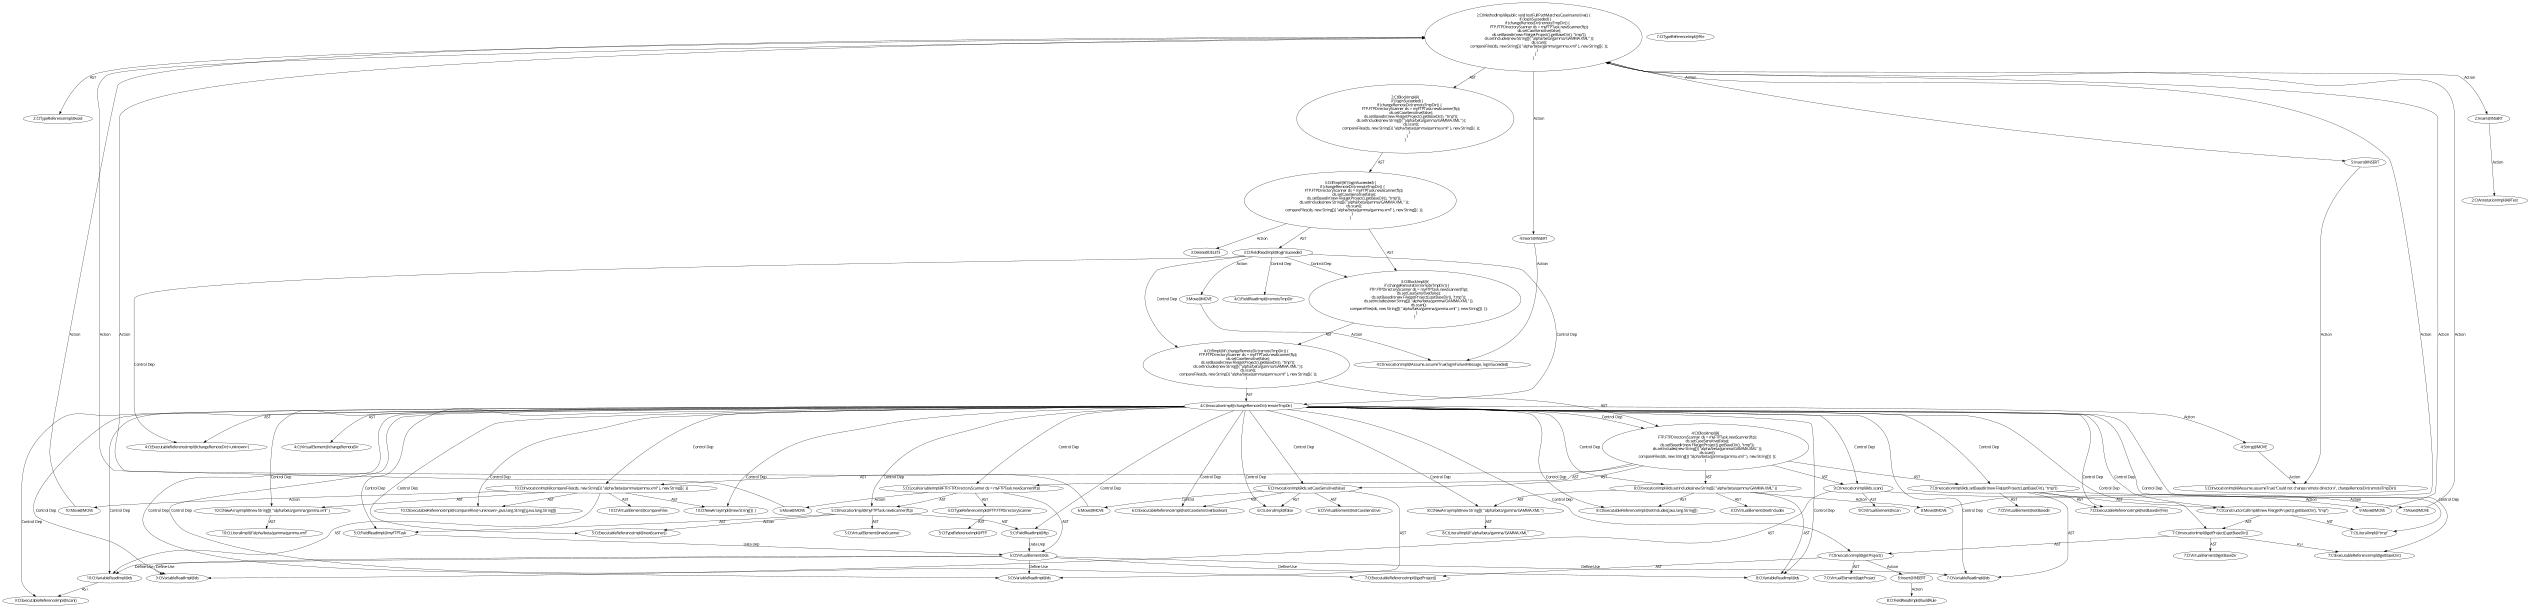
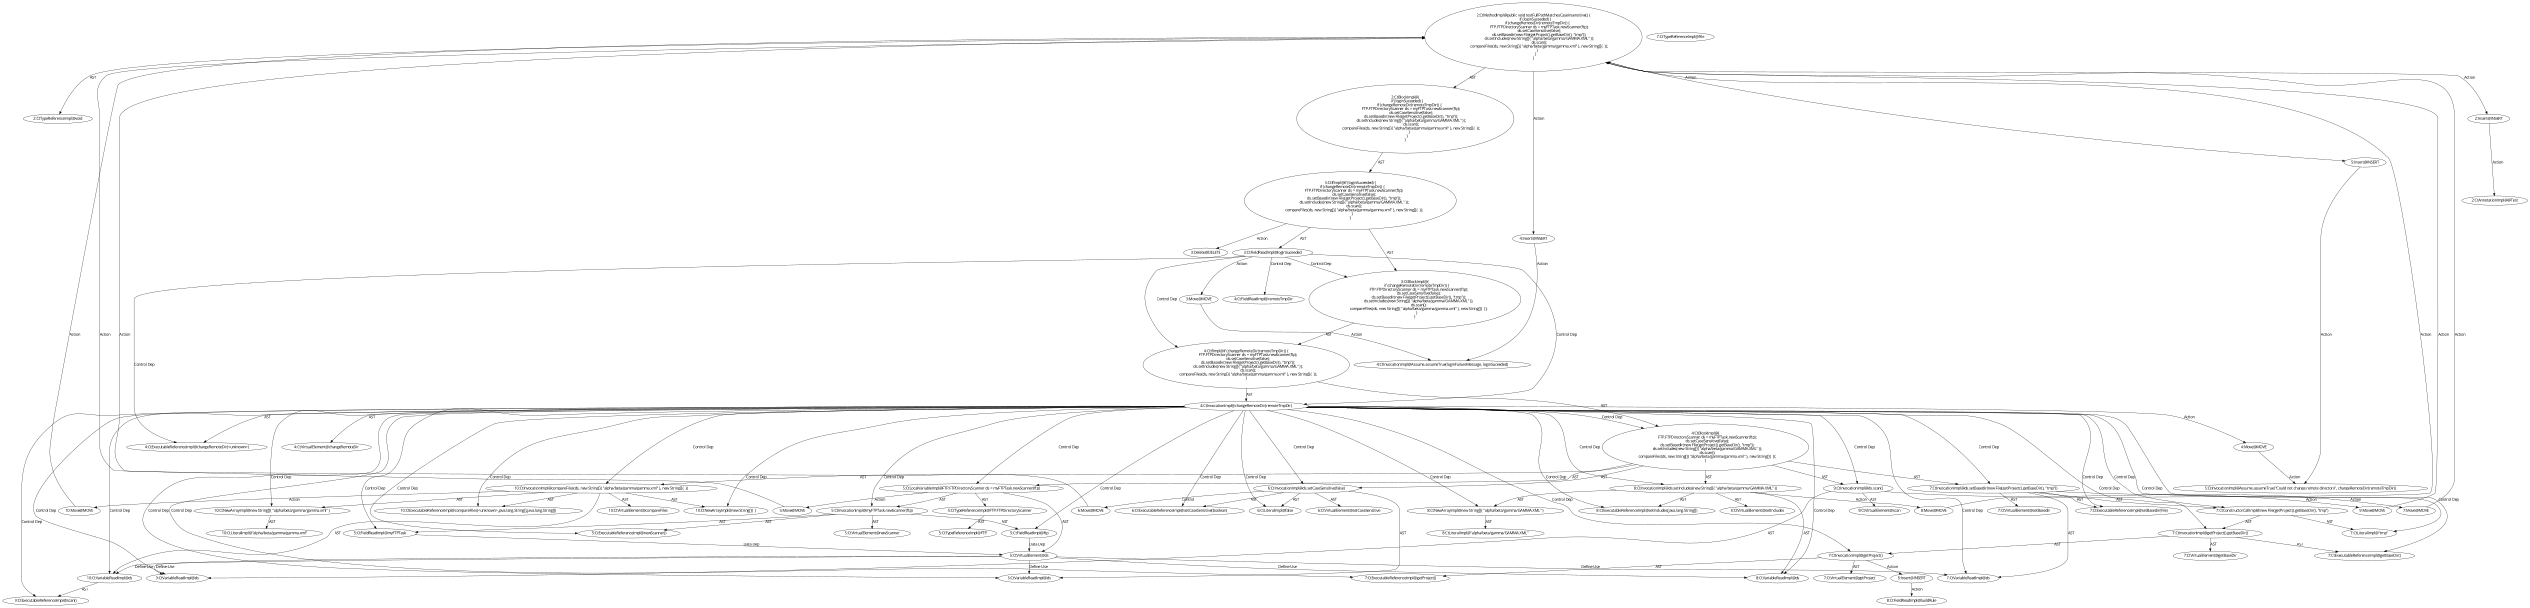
node "4:String@MOVE": label "4:String@MOVE" -> "4:Move@MOVE"
edge "5:CtInvocationImpl@myFTPTask.newScanner(ftp)" -> "5:CtExecutableReferenceImpl@newScanner()": label "Action" -> "AST"
